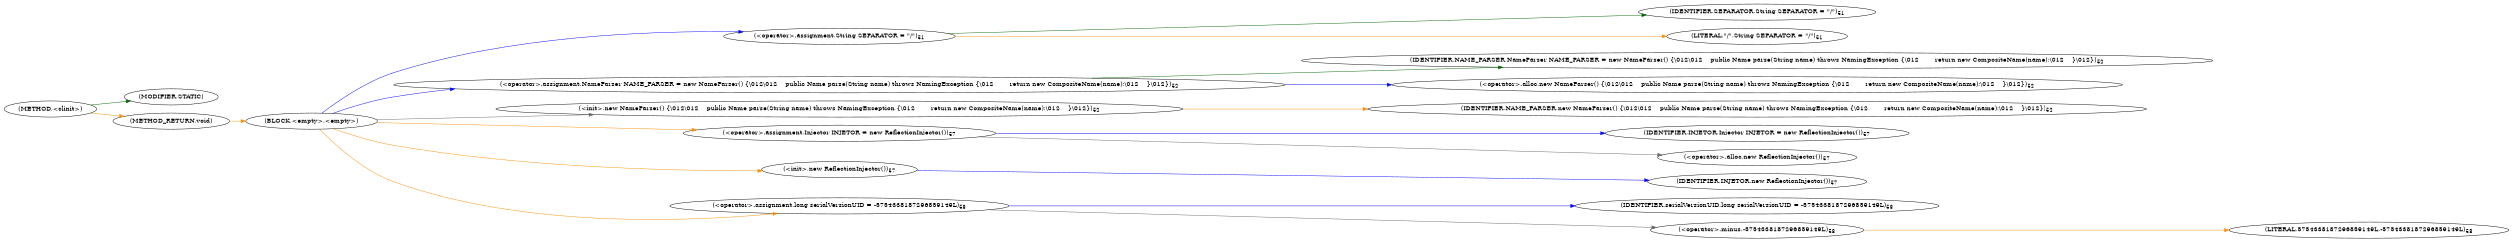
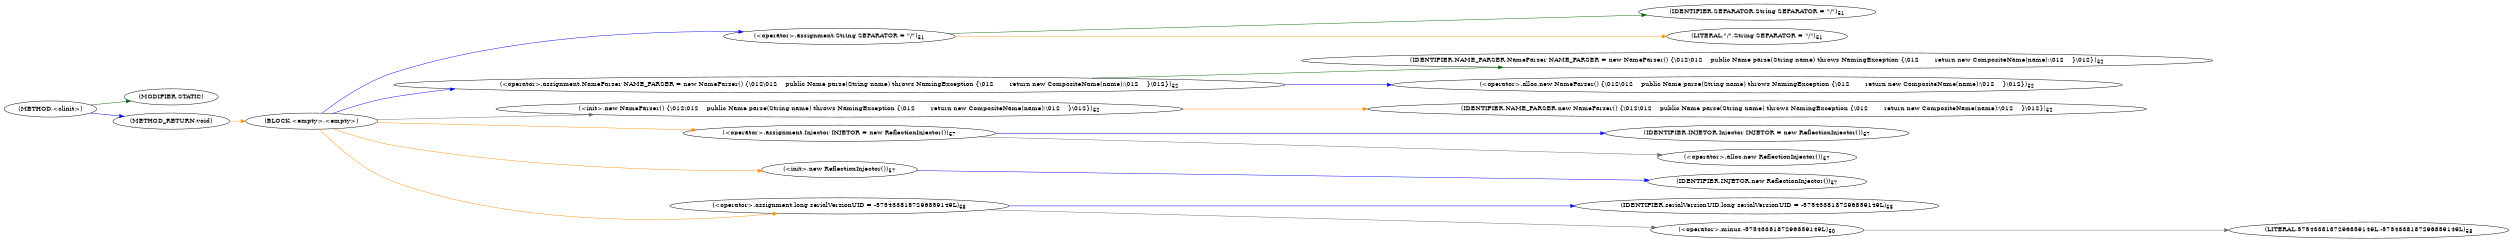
edge "(METHOD,<clinit>)" -> "(METHOD_RETURN,void)": color darkorange -> blue
node "(<operator>.minus,-5754338187296859149L)": text "58" -> "50"
edge "(<operator>.minus,-5754338187296859149L)" -> "(LITERAL,5754338187296859149L,-5754338187296859149L)": color darkorange -> gray40
